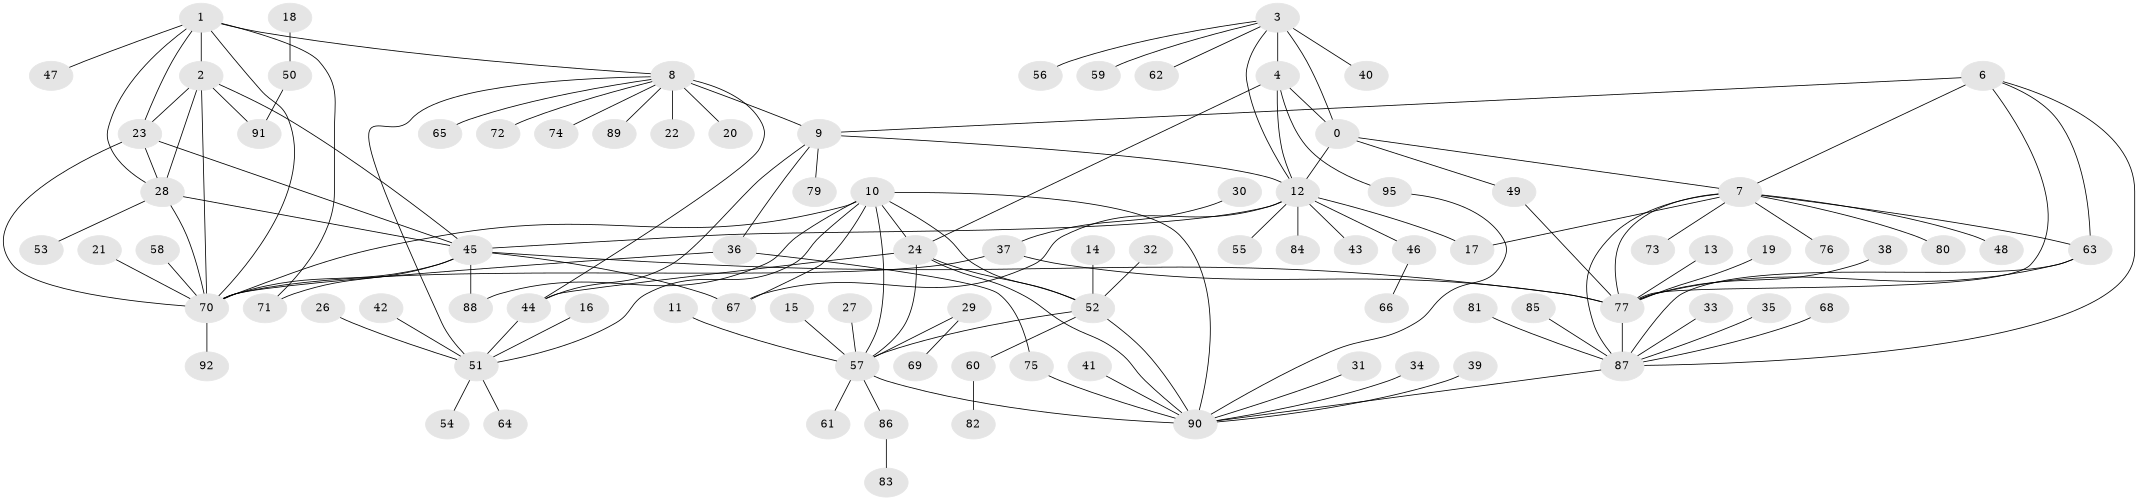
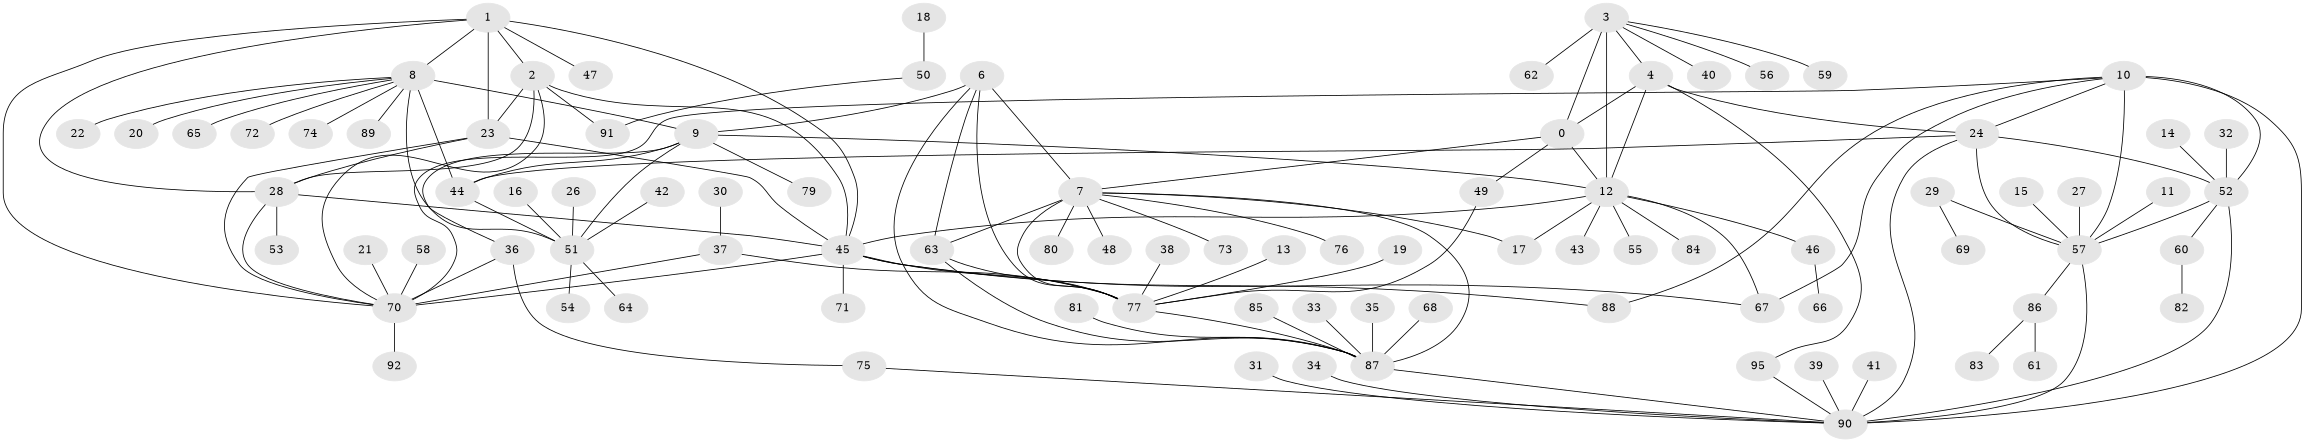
edge "1" -- "71": now "1" -- "45"
edge "10" -- "51": now "9" -- "51"
edge "57" -- "61": now "86" -- "61"
